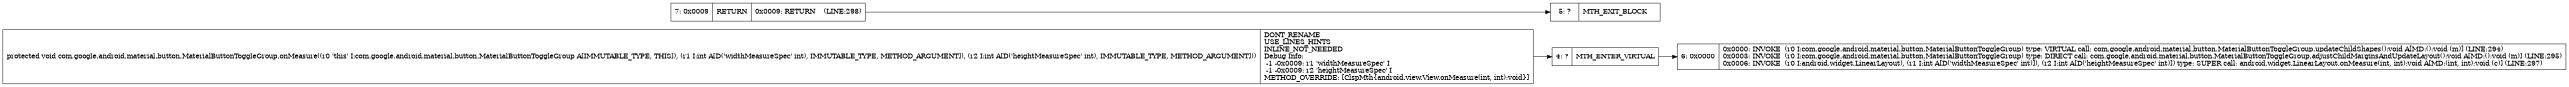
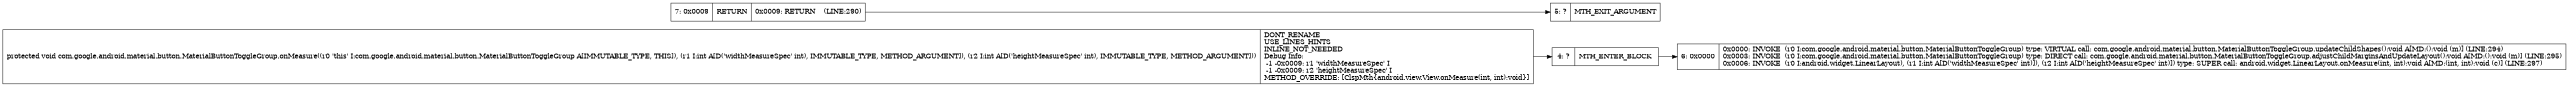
node "7: 0x0009": text "0x0009: RETURN    (LINE:298)" -> "0x0009: RETURN    (LINE:290)"
node "5: ?": text "MTH_EXIT_BLOCK" -> "MTH_EXIT_ARGUMENT"
node "4: ?": text "MTH_ENTER_VIRTUAL" -> "MTH_ENTER_BLOCK"
